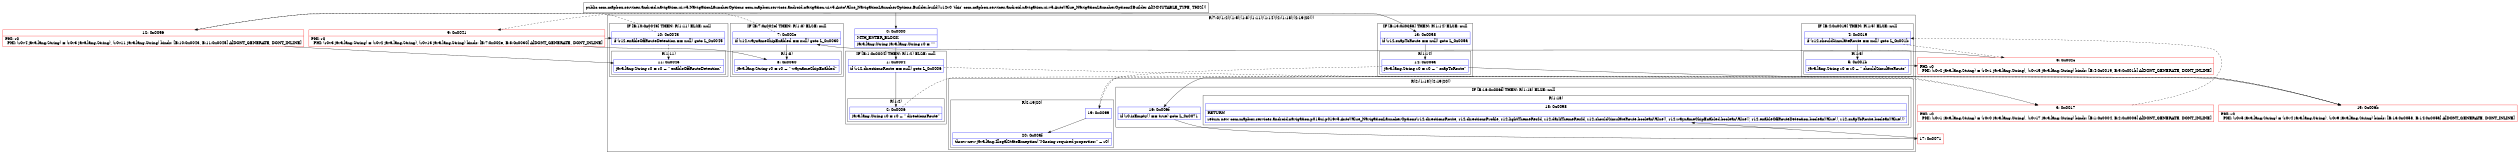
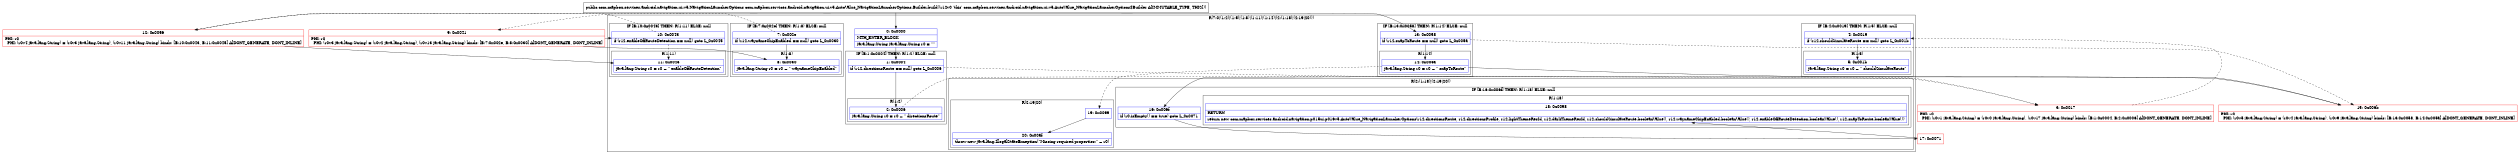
node "6: 0x002c": removed
edge "19: 0x0099" -> "15: 0x006b": now "13: 0x0058" -> "15: 0x006b"
